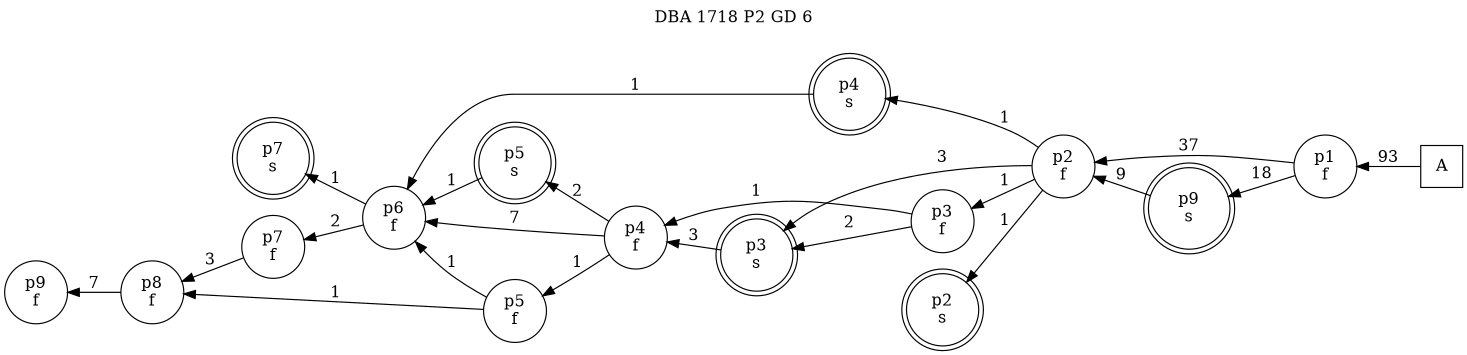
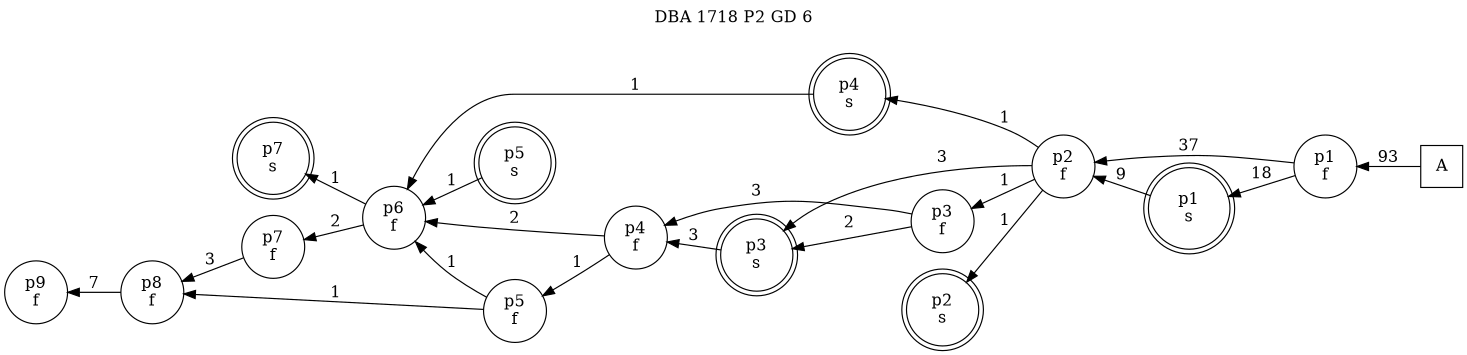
edge "p3 f" -> "p4 f": label "1" -> "3"
edge "p4 f" -> "p5 s": removed, label "2"
node "p9 s": label "p9 s" -> "p1 s"
edge "p4 f" -> "p6 f": label "7" -> "2"
